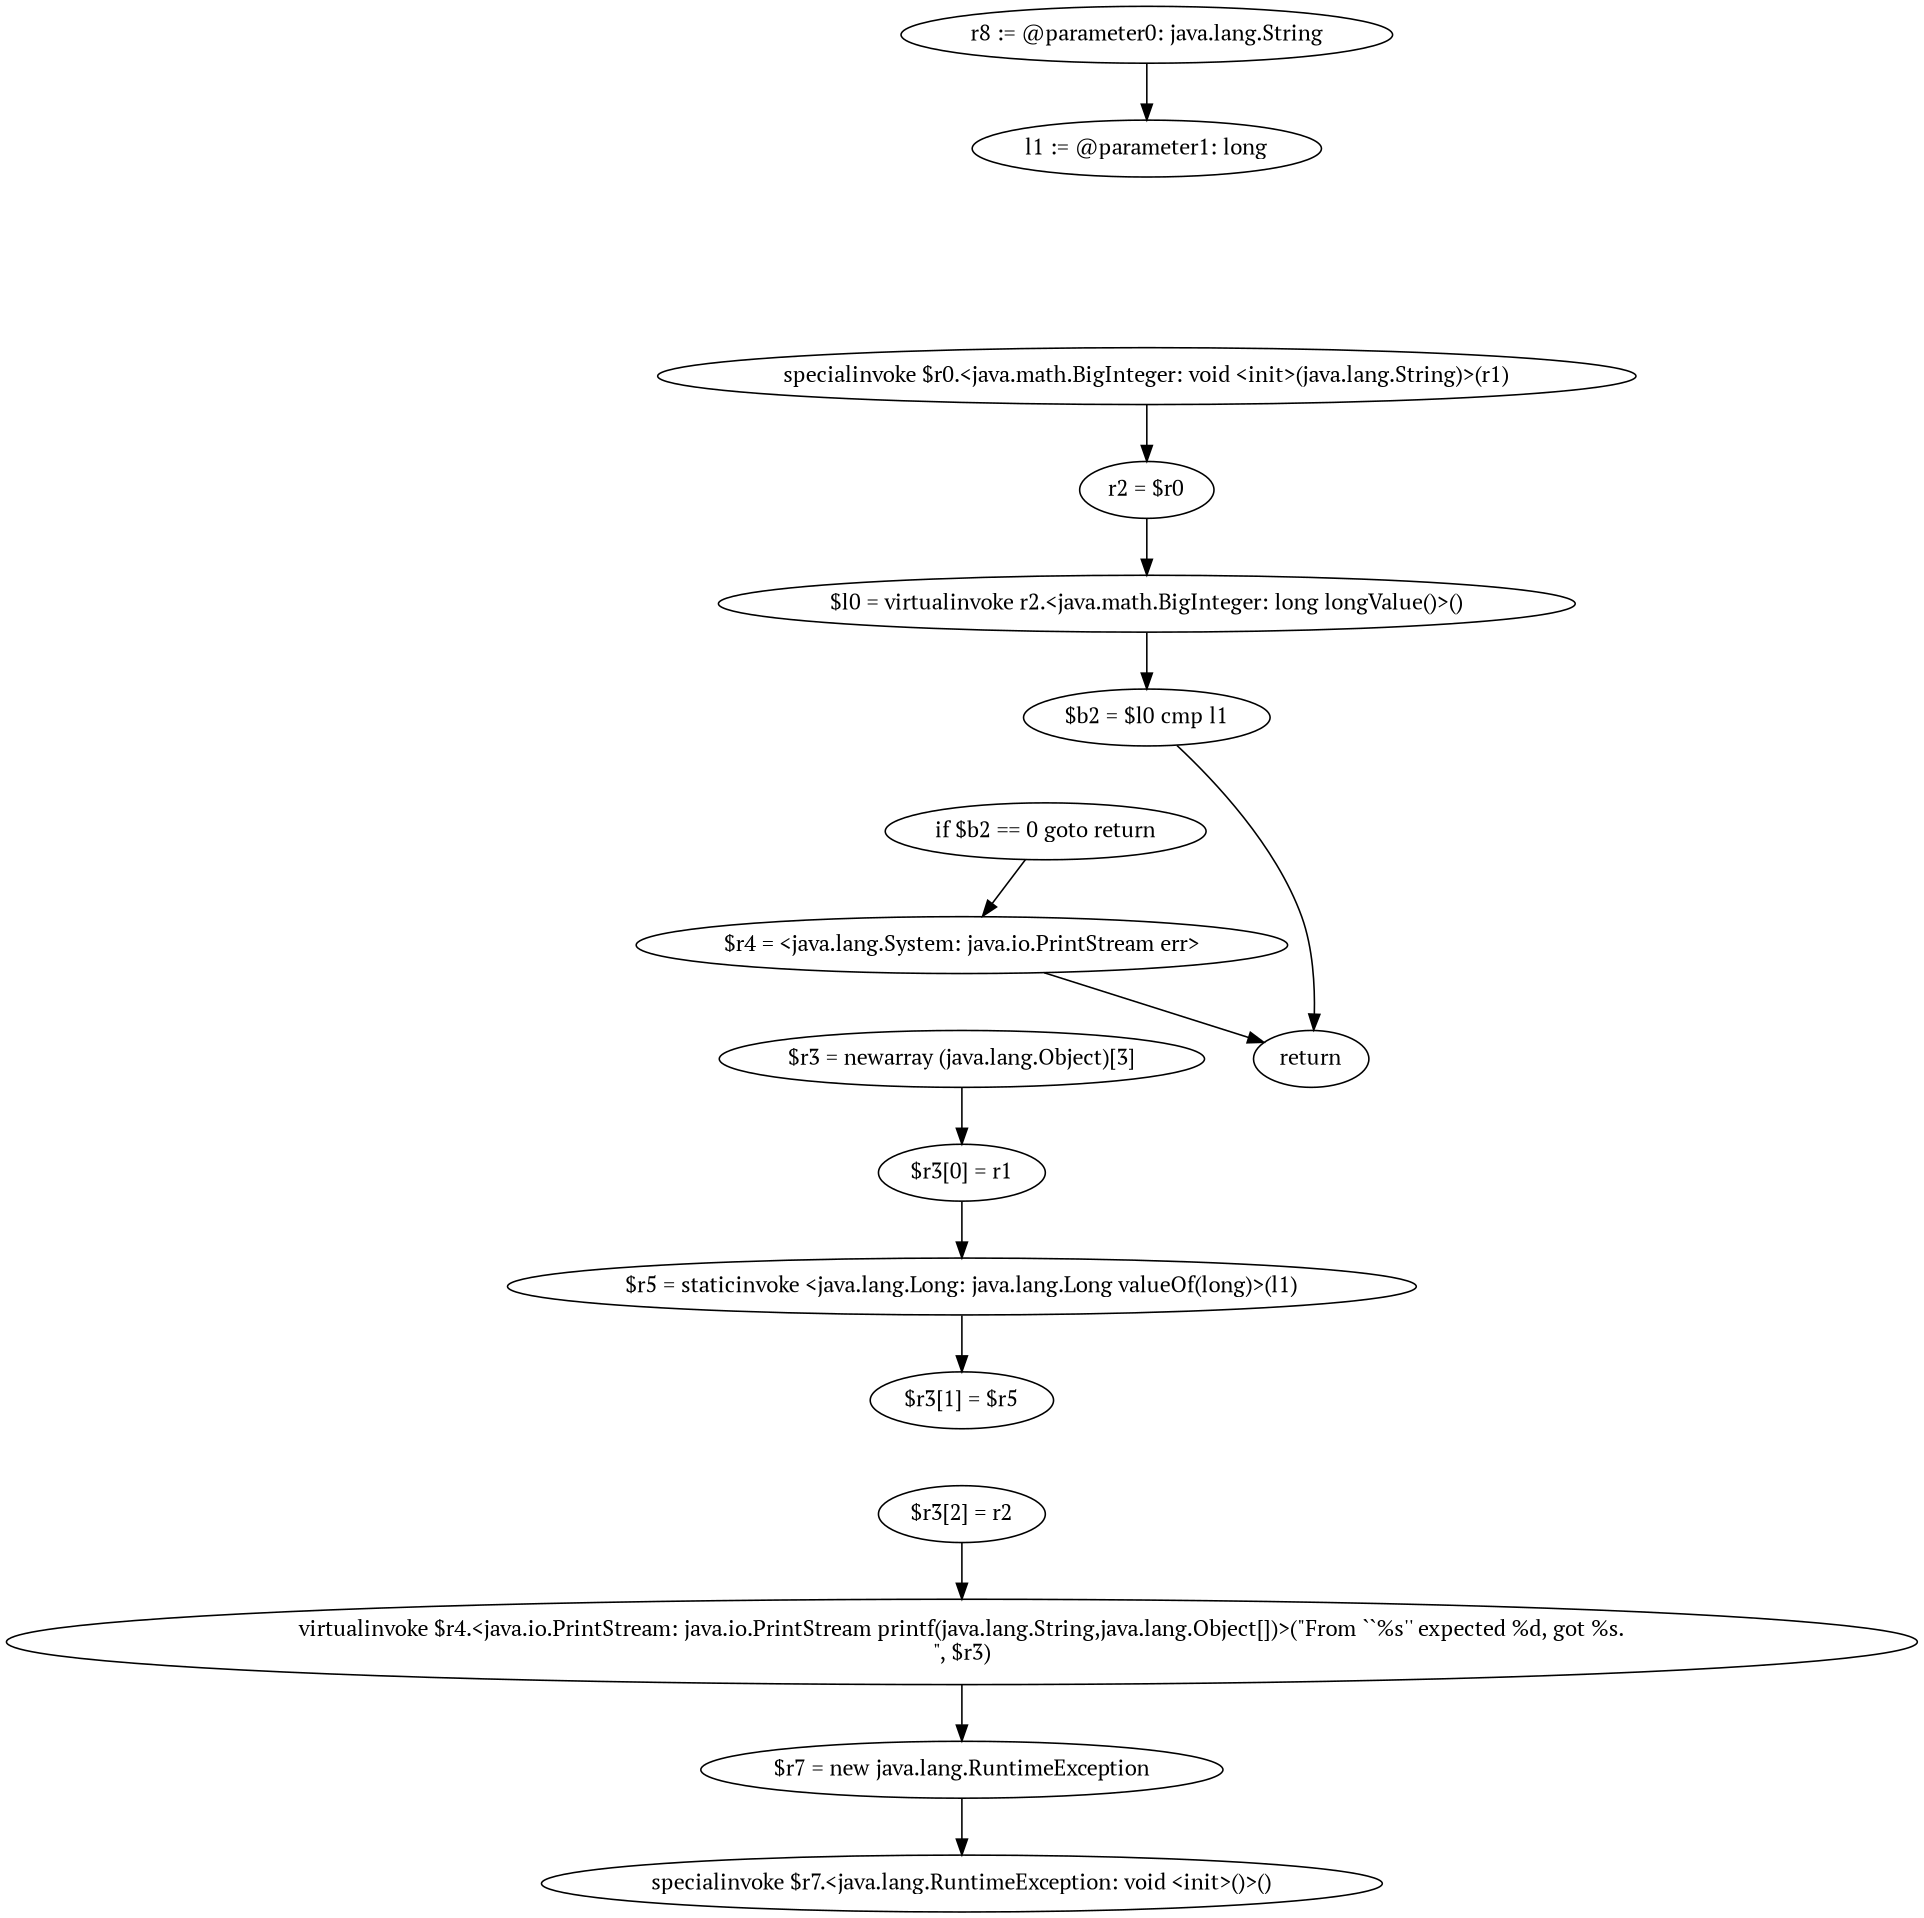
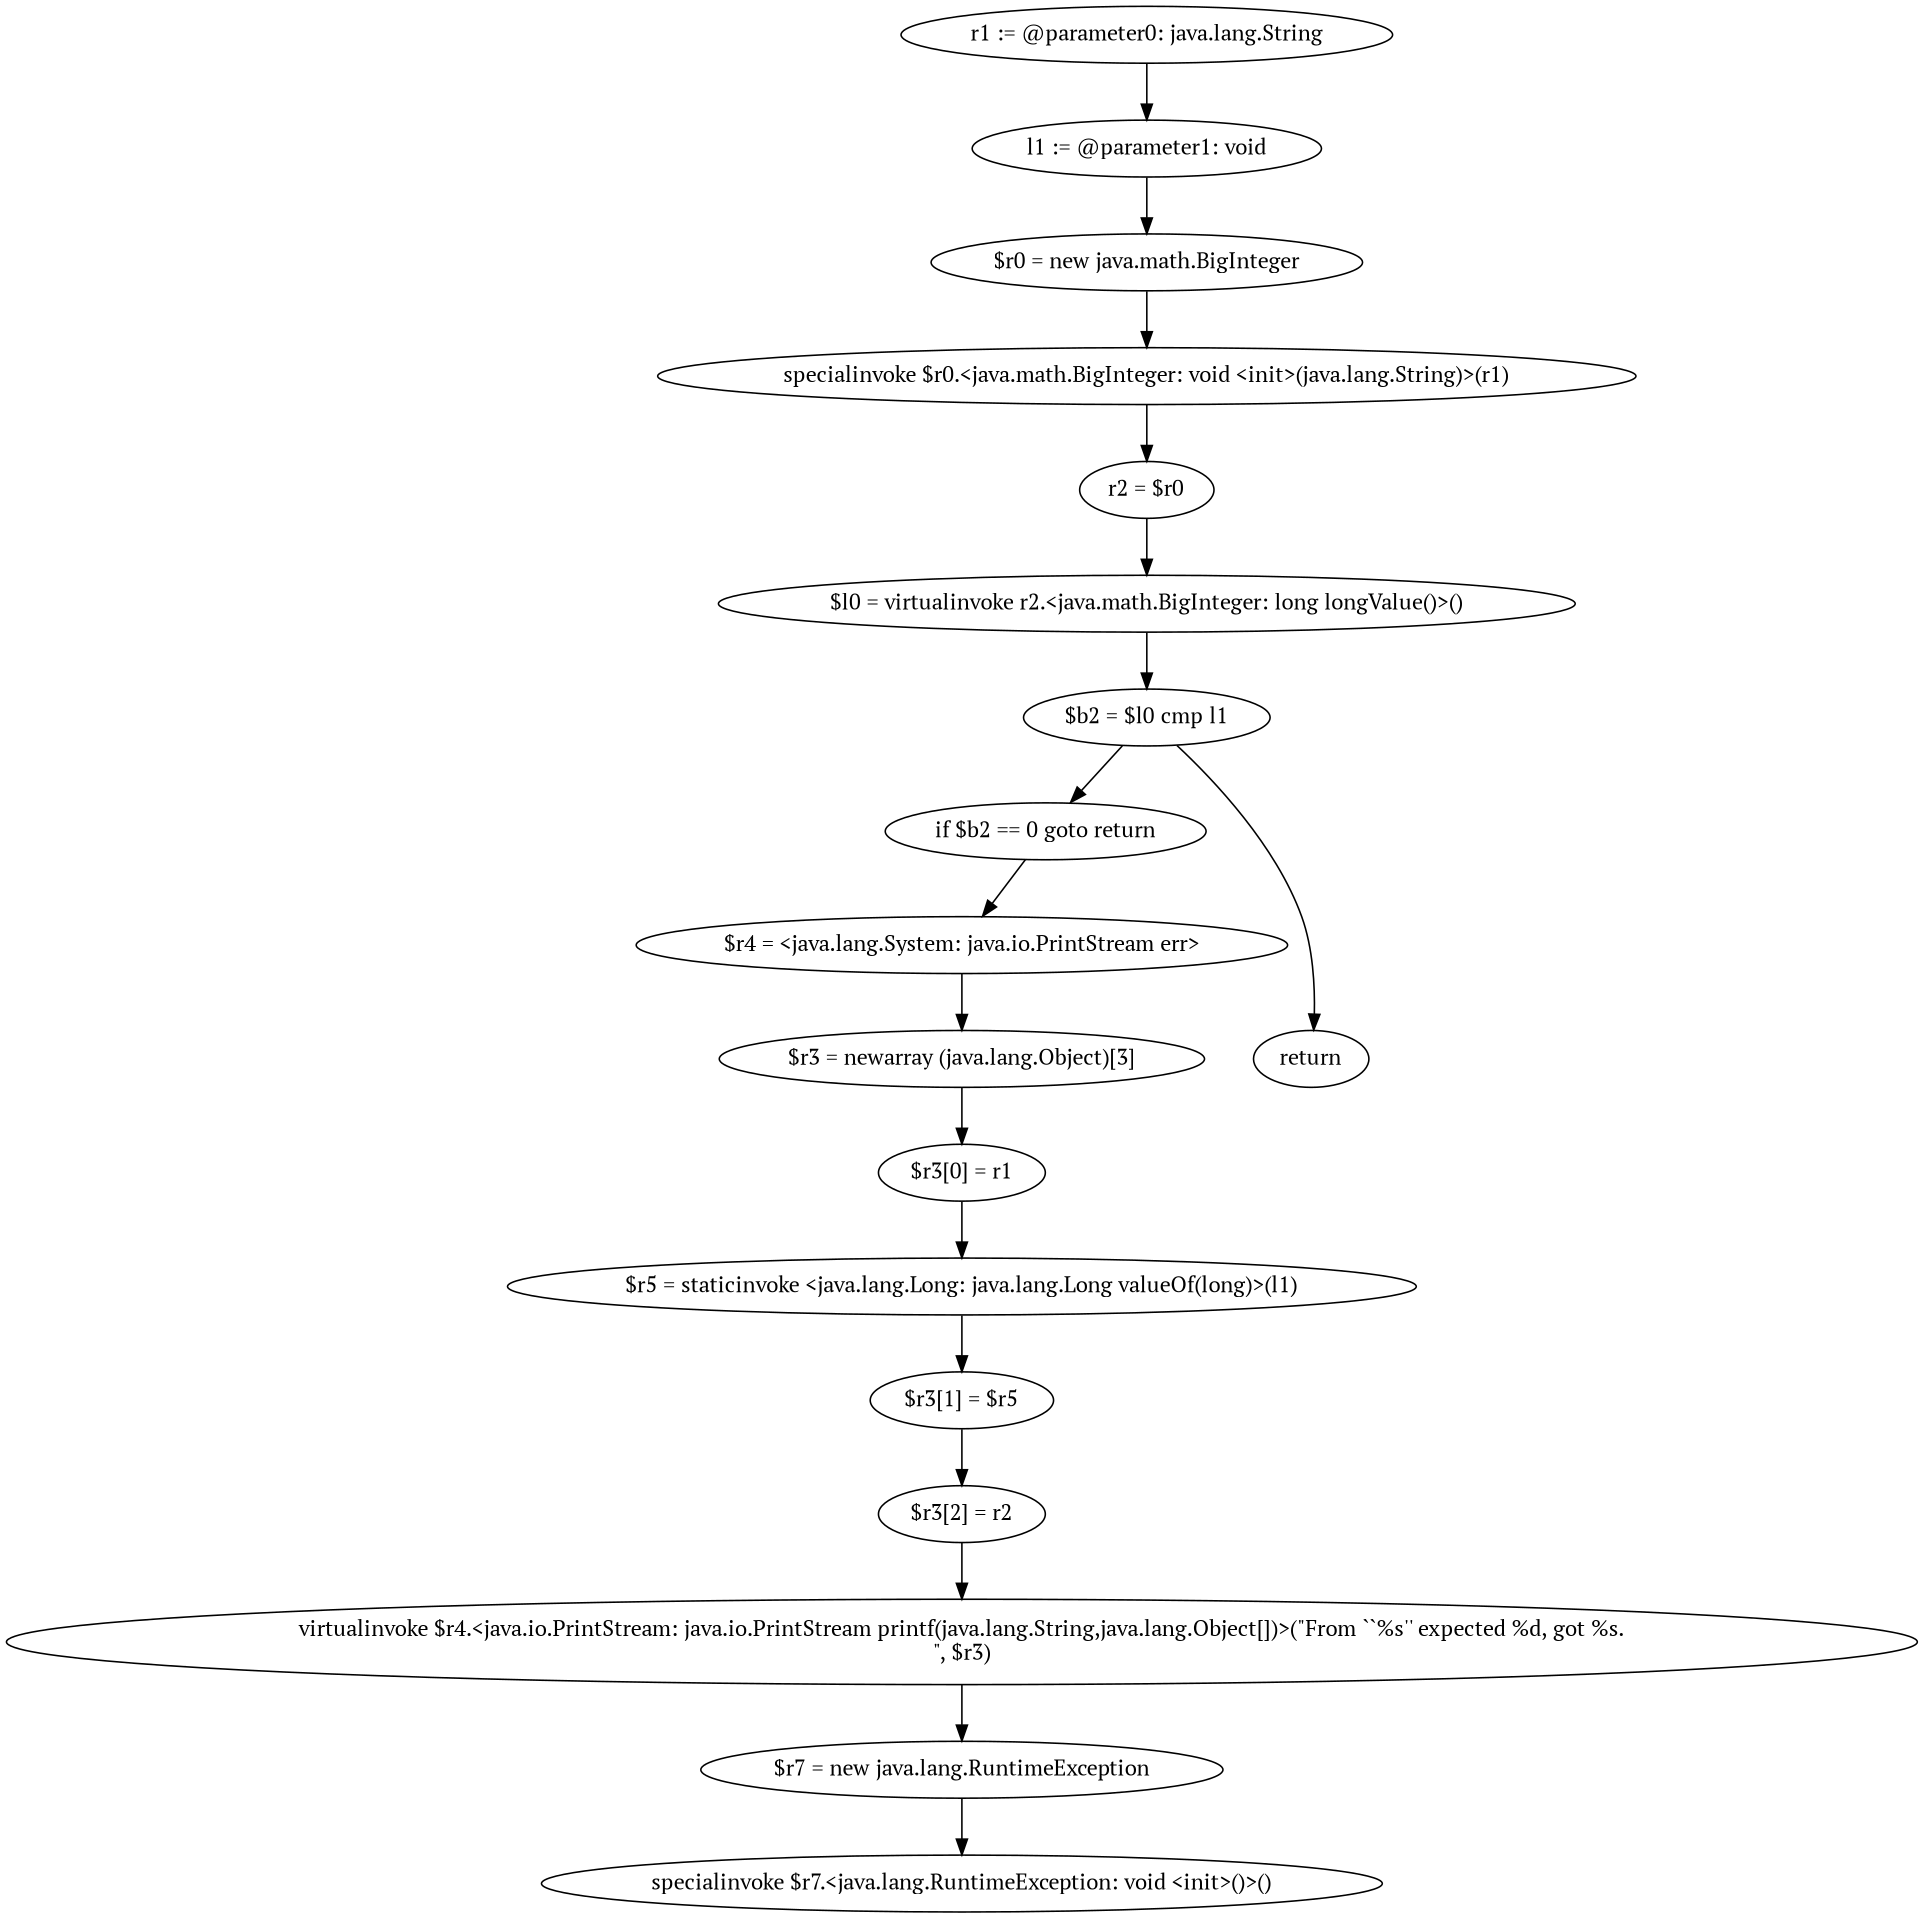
node "r8 := @parameter0: java.lang.String": label "r8 := @parameter0: java.lang.String" -> "r1 := @parameter0: java.lang.String"
node "l1 := @parameter1: long": label "l1 := @parameter1: long" -> "l1 := @parameter1: void"
node "$r0 = new java.math.BigInteger": added
edge "$b2 = $l0 cmp l1" -> "if $b2 == 0 goto return": added
edge "$r4 = <java.lang.System: java.io.PrintStream err>" -> "return": now "$r4 = <java.lang.System: java.io.PrintStream err>" -> "$r3 = newarray (java.lang.Object)[3]"
edge "$r3[1] = $r5" -> "$r3[2] = r2": added
